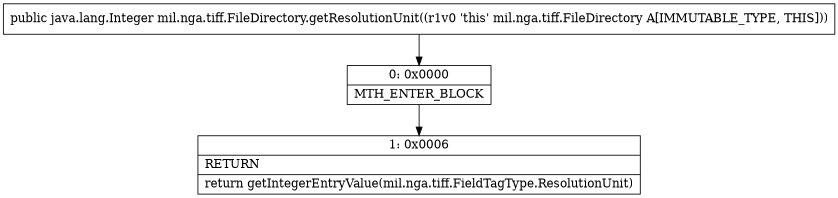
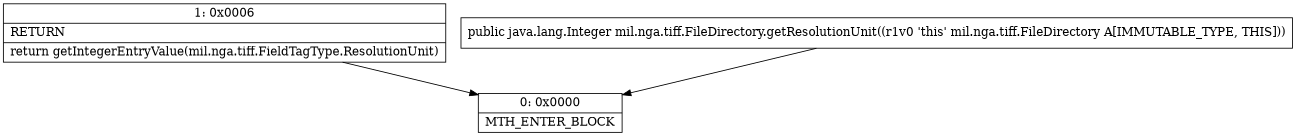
edge "0: 0x0000" -> "1: 0x0006": reversed
